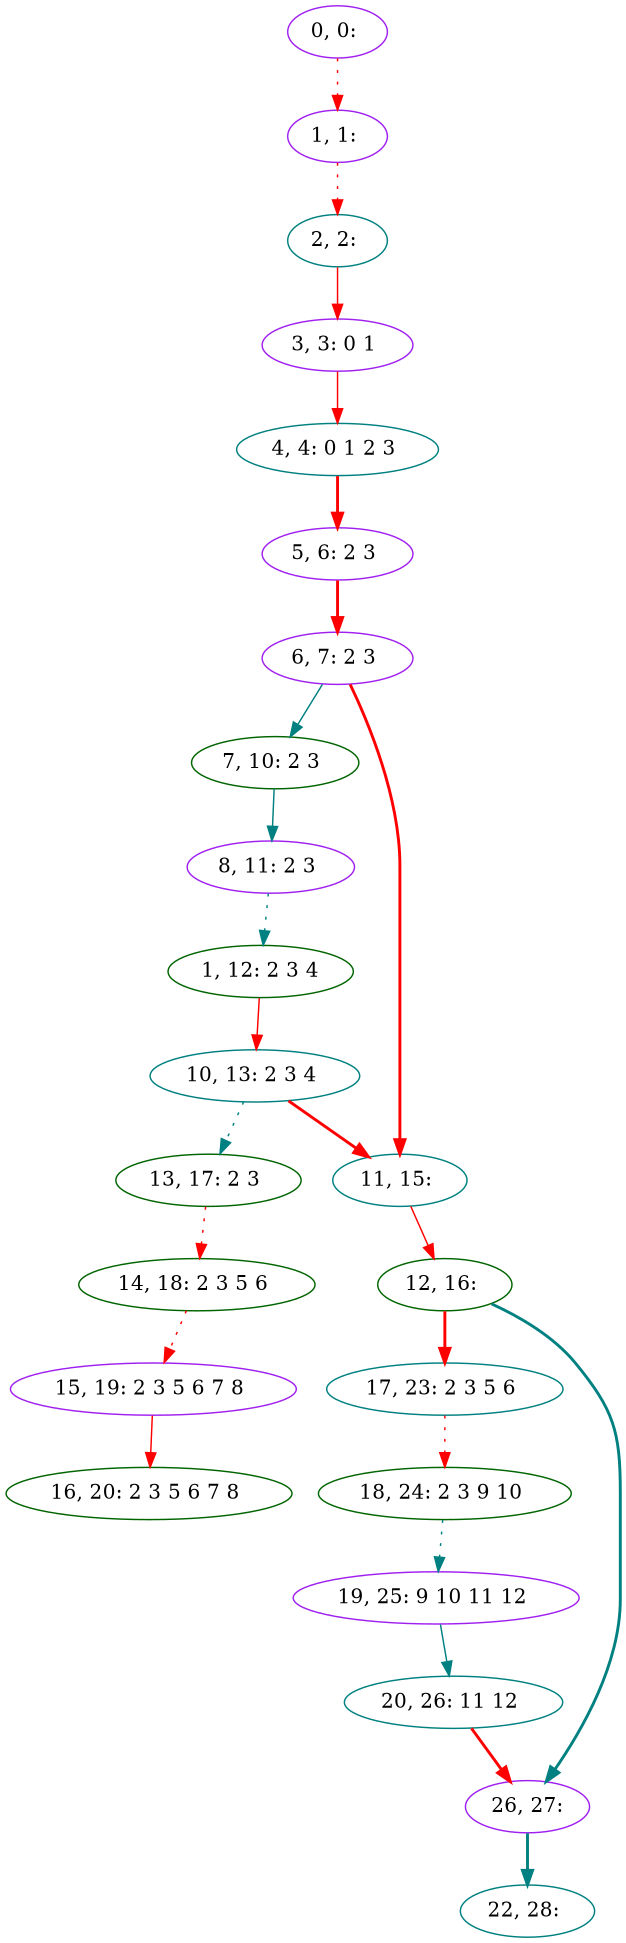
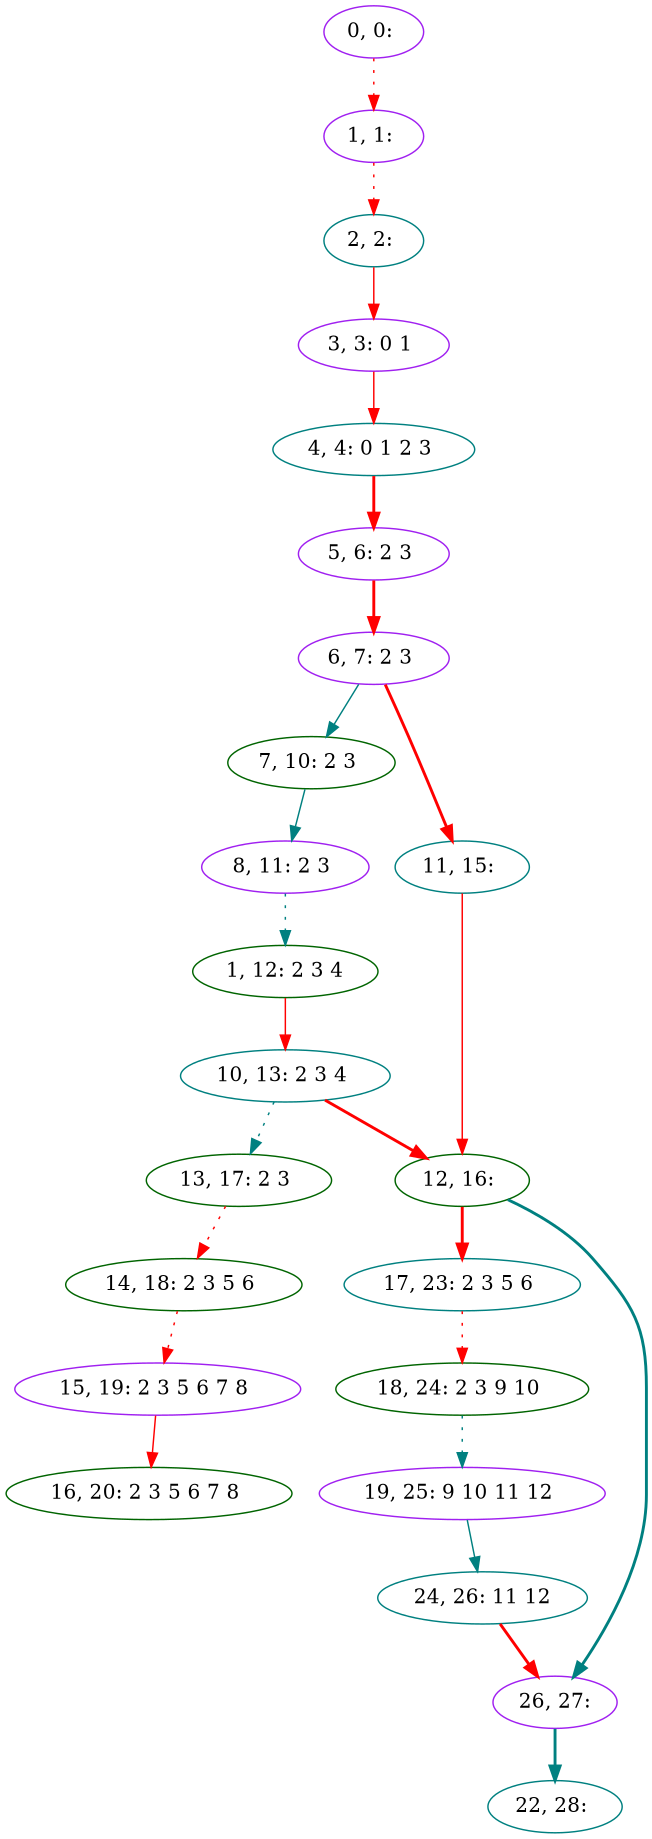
edge "10, 13: 2 3 4" -> "11, 15:": now "10, 13: 2 3 4" -> "12, 16:"
node "20, 26: 11 12": label "20, 26: 11 12" -> "24, 26: 11 12"
